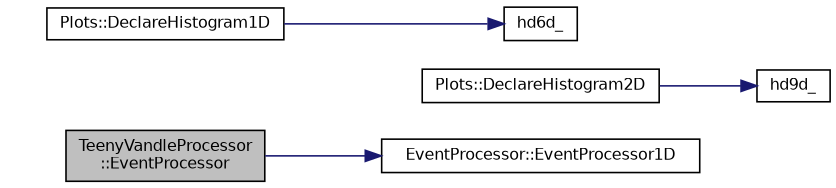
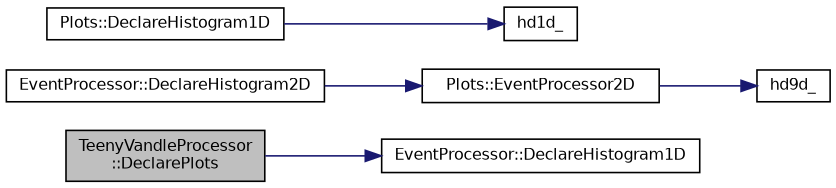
node "hd6d_": label "hd6d_" -> "hd1d_"
node "EventProcessor::DeclareHistogram2D": added
node "Plots::DeclareHistogram2D": label "Plots::DeclareHistogram2D" -> "Plots::EventProcessor2D"
node "TeenyVandleProcessor ::EventProcessor": label "TeenyVandleProcessor ::EventProcessor" -> "TeenyVandleProcessor ::DeclarePlots"
node "EventProcessor::EventProcessor1D": label "EventProcessor::EventProcessor1D" -> "EventProcessor::DeclareHistogram1D"
